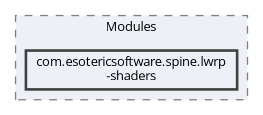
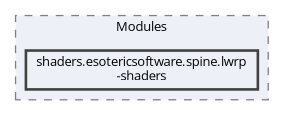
node "com.esotericsoftware.spine.lwrp -shaders": label "com.esotericsoftware.spine.lwrp -shaders" -> "shaders.esotericsoftware.spine.lwrp -shaders"
